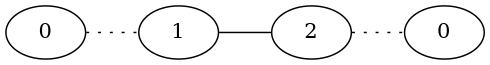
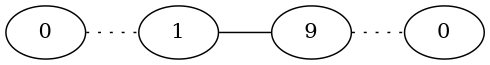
node "2": label "2" -> "9"
